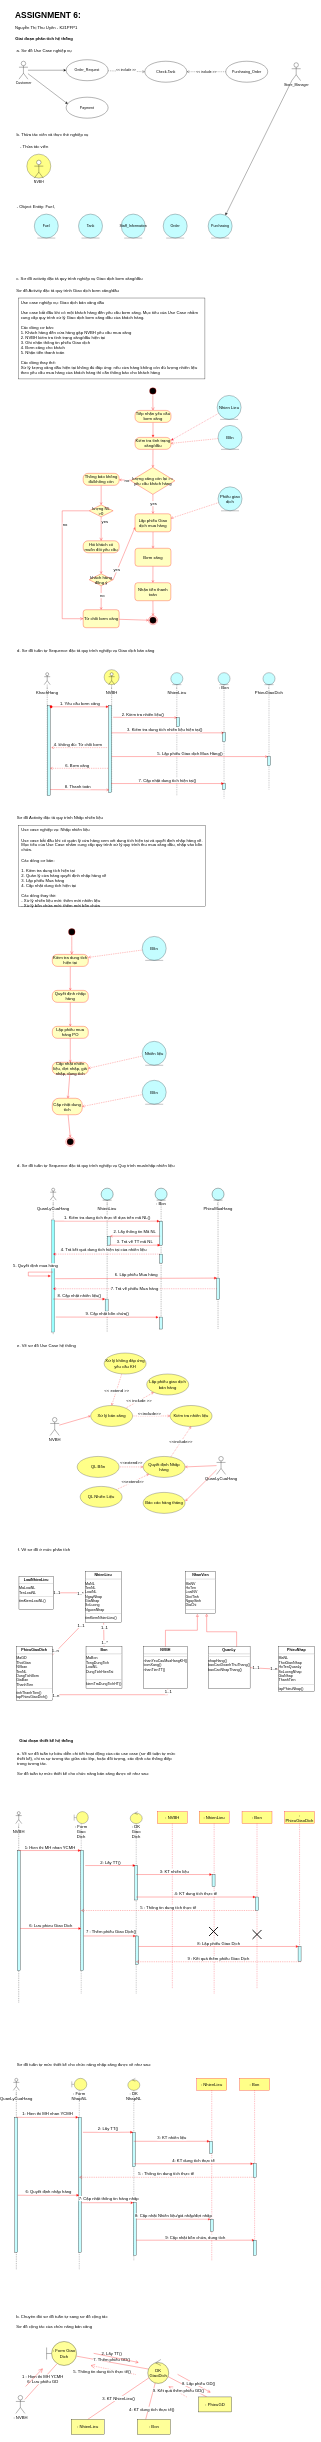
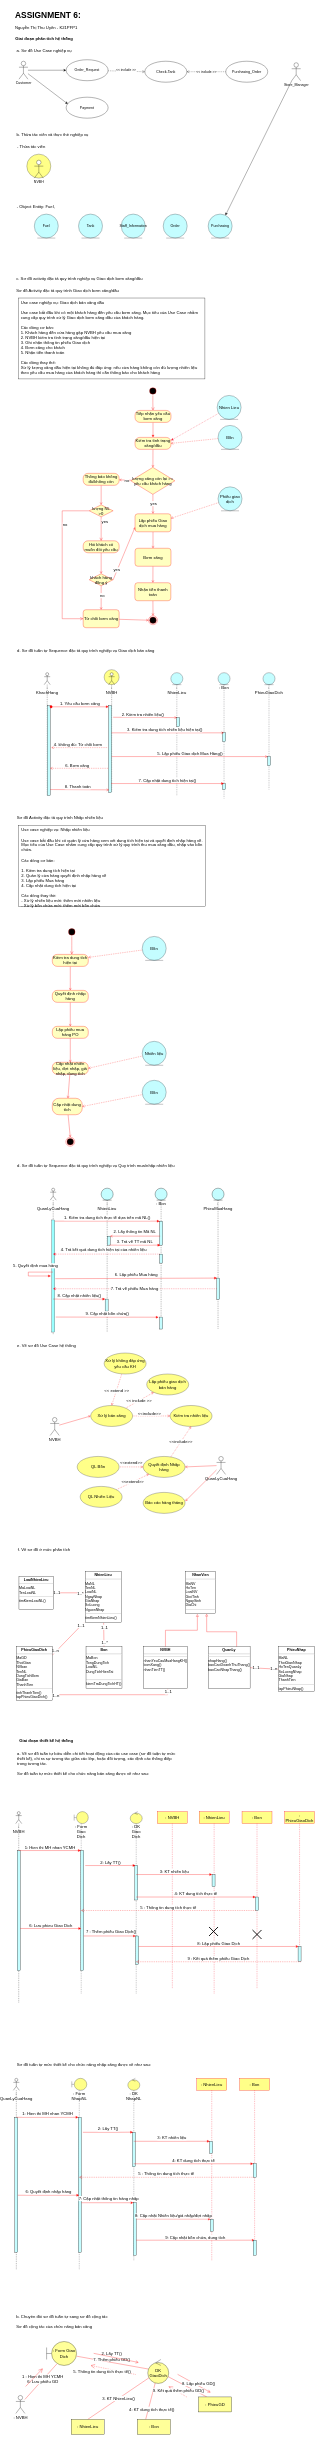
node "- Thừa tác viên": moved (52, 146) -> (49, 146)
